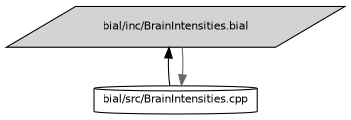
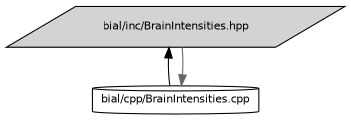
node "bial/inc/BrainIntensities.bial": label "bial/inc/BrainIntensities.bial" -> "bial/inc/BrainIntensities.hpp"
node "bial/src/BrainIntensities.cpp": label "bial/src/BrainIntensities.cpp" -> "bial/cpp/BrainIntensities.cpp"
